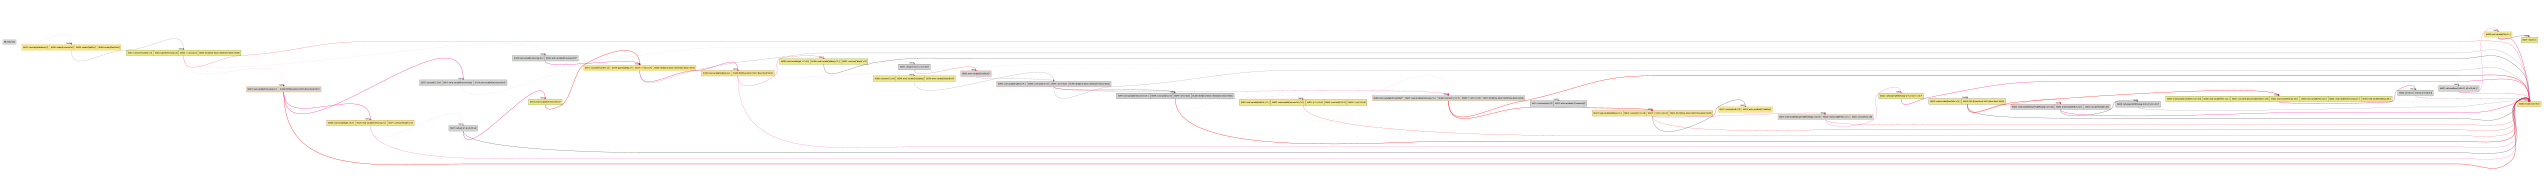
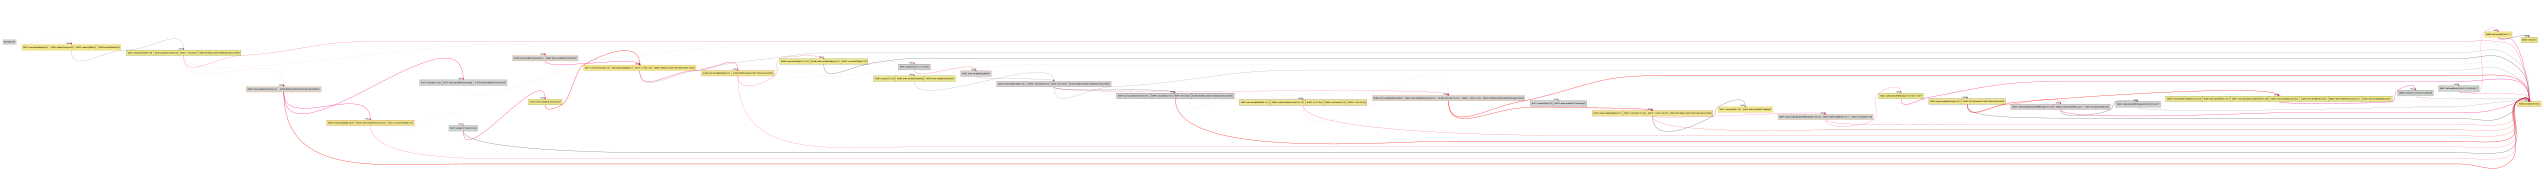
node "56365: read-variable['removing',v5,-]": color darkgreen -> darkorange
